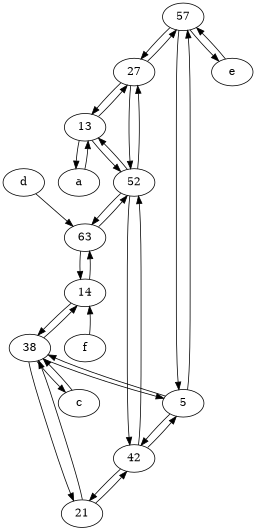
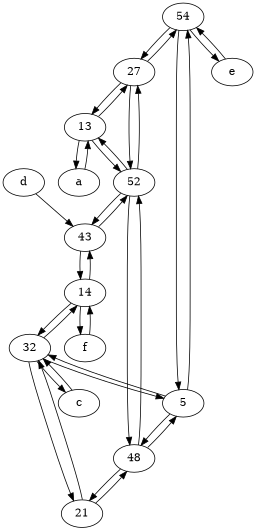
node "57": label "57" -> "54"
node "63": label "63" -> "43"
edge "14" -> "f": added
node "38": label "38" -> "32"
node "42": label "42" -> "48"
